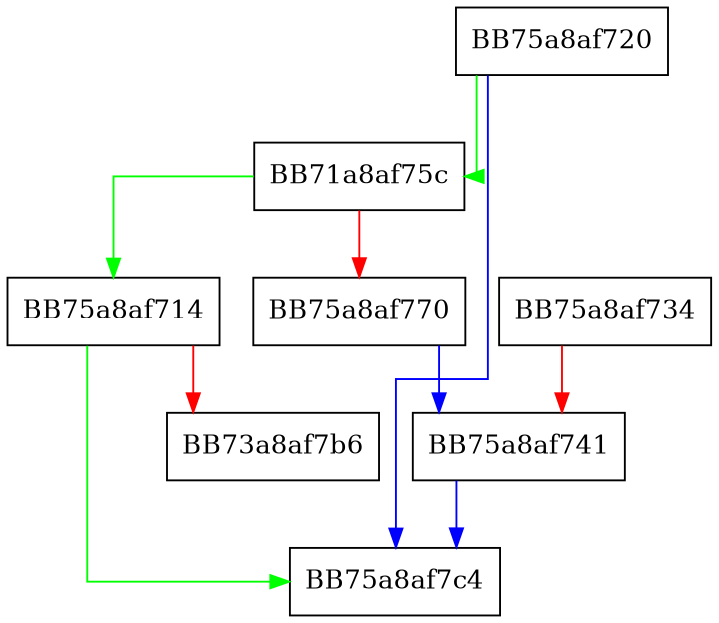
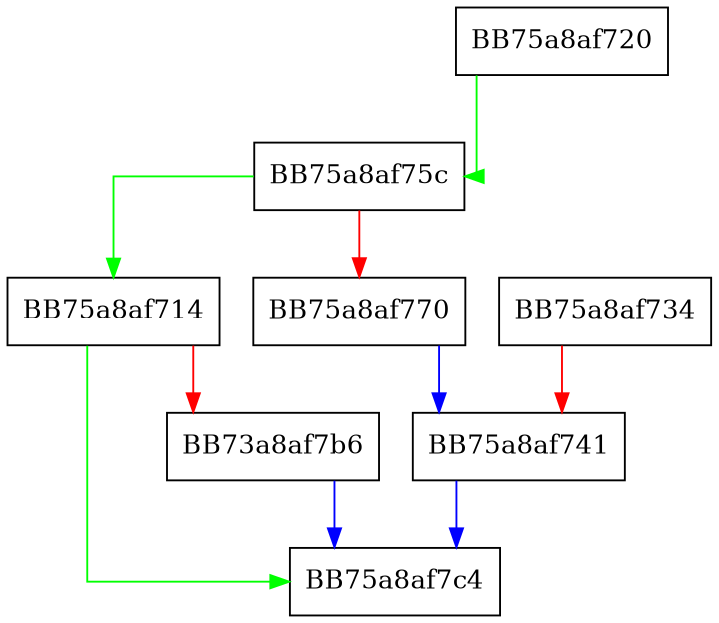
node "BB71a8af75c": label "BB71a8af75c" -> "BB75a8af75c"
edge "BB75a8af720" -> "BB75a8af7c4": now "BB73a8af7b6" -> "BB75a8af7c4"
